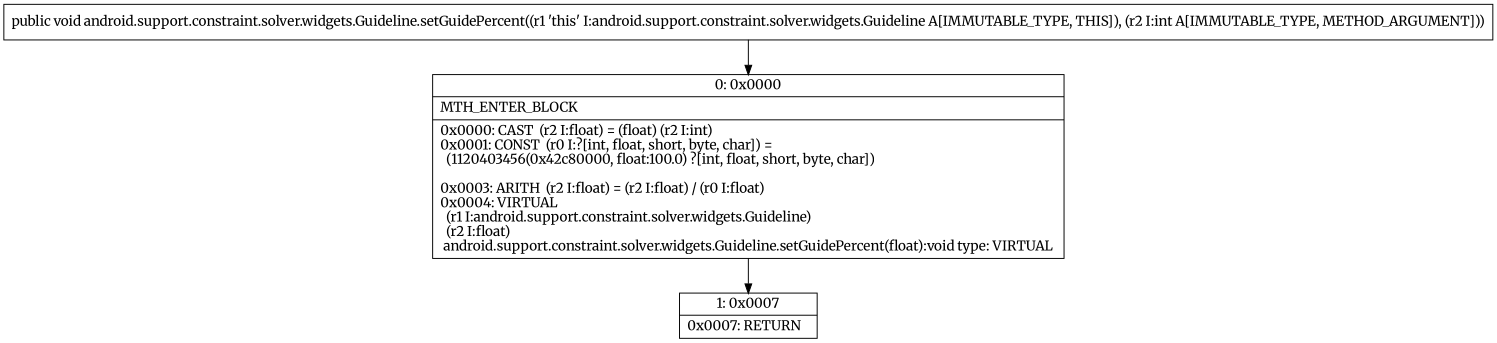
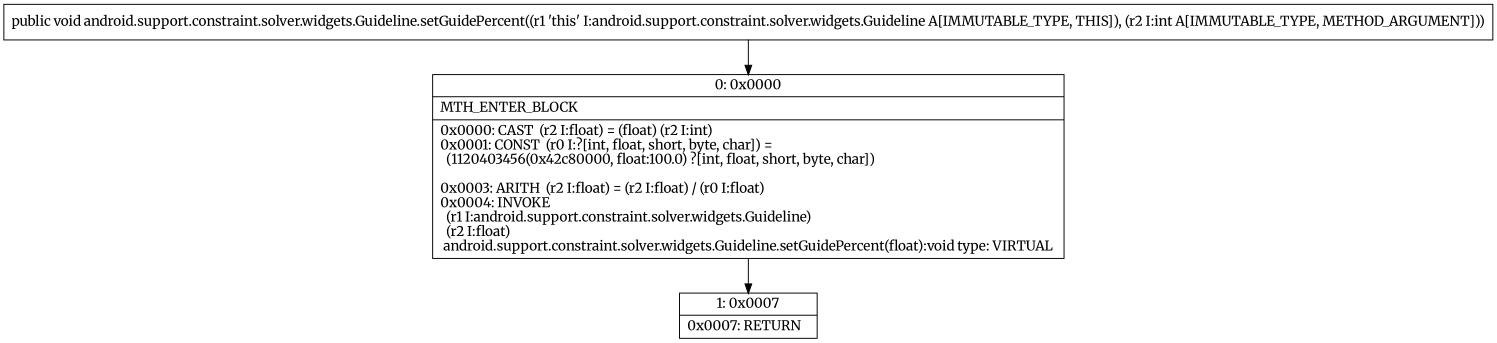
node "0: 0x0000": text "0x0004: VIRTUAL" -> "0x0004: INVOKE"
